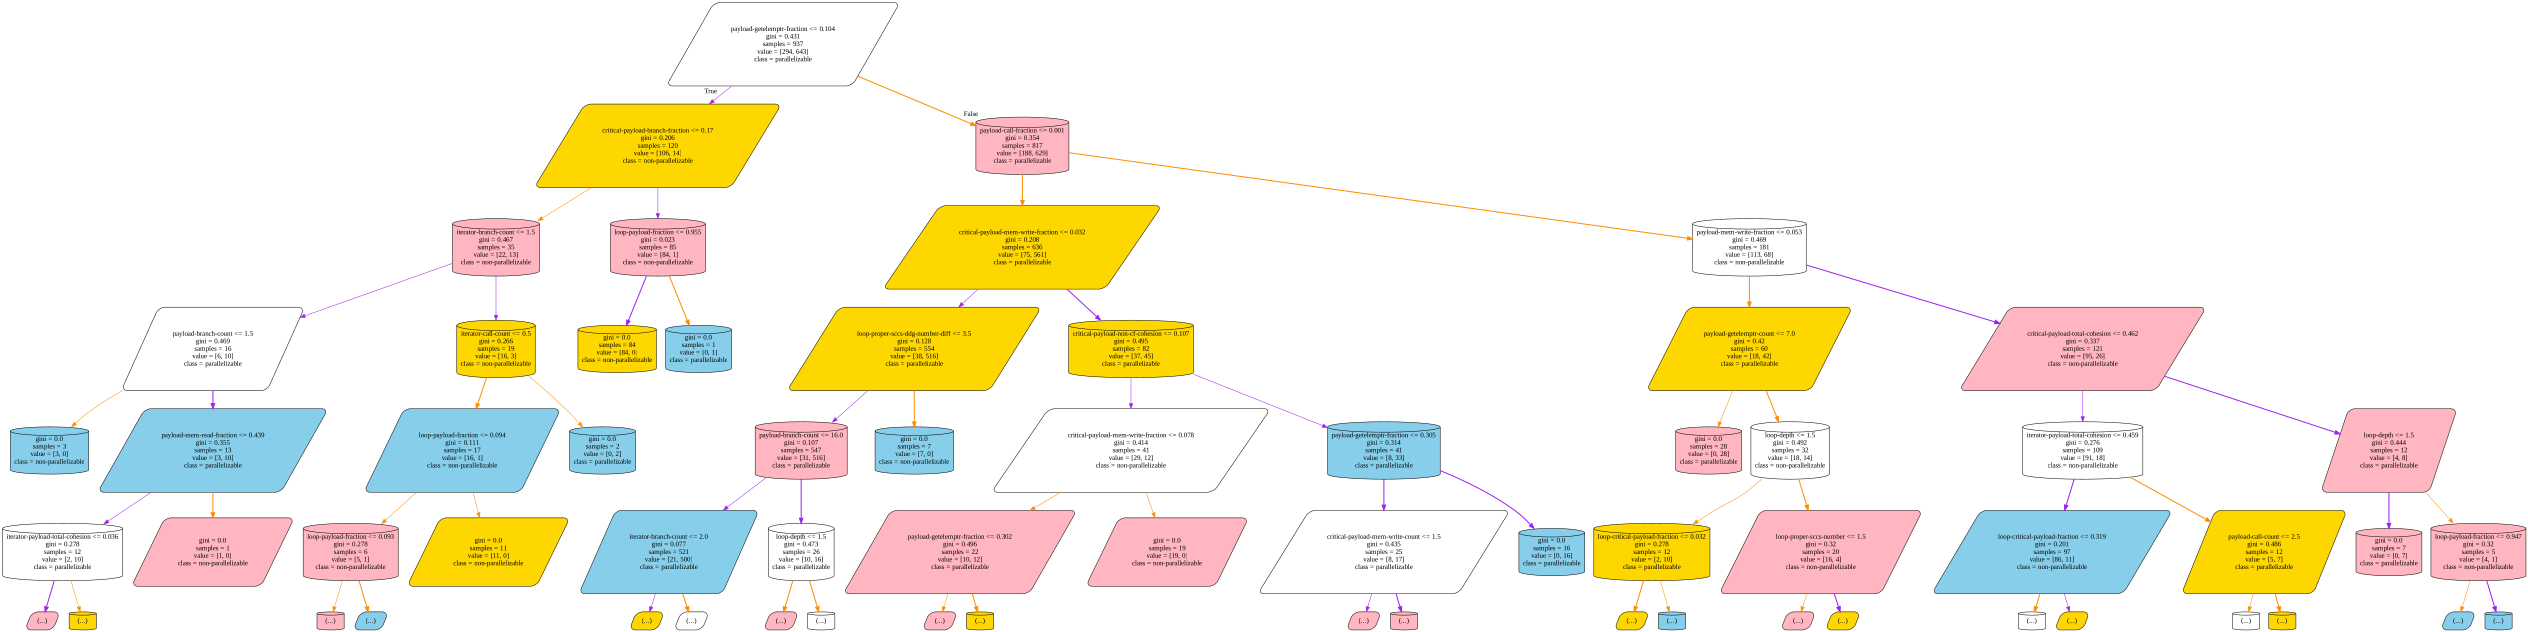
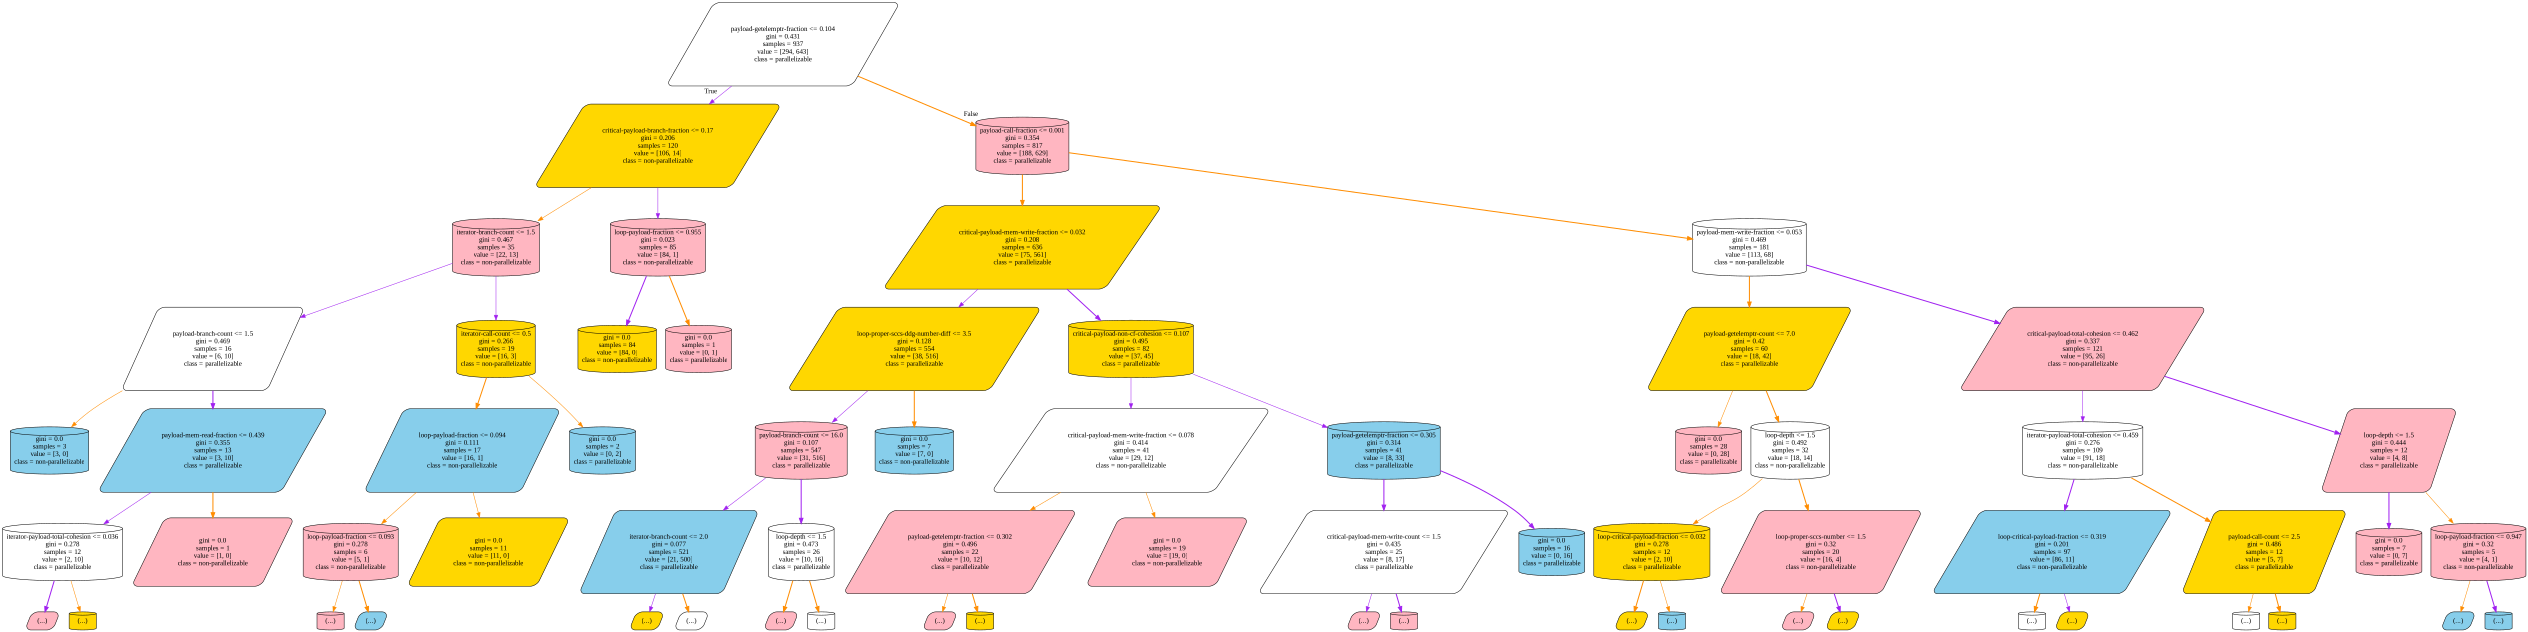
node "gini = 0.0 samples = 1 value = [0, 1] class = parallelizable": fillcolor skyblue -> lightpink
